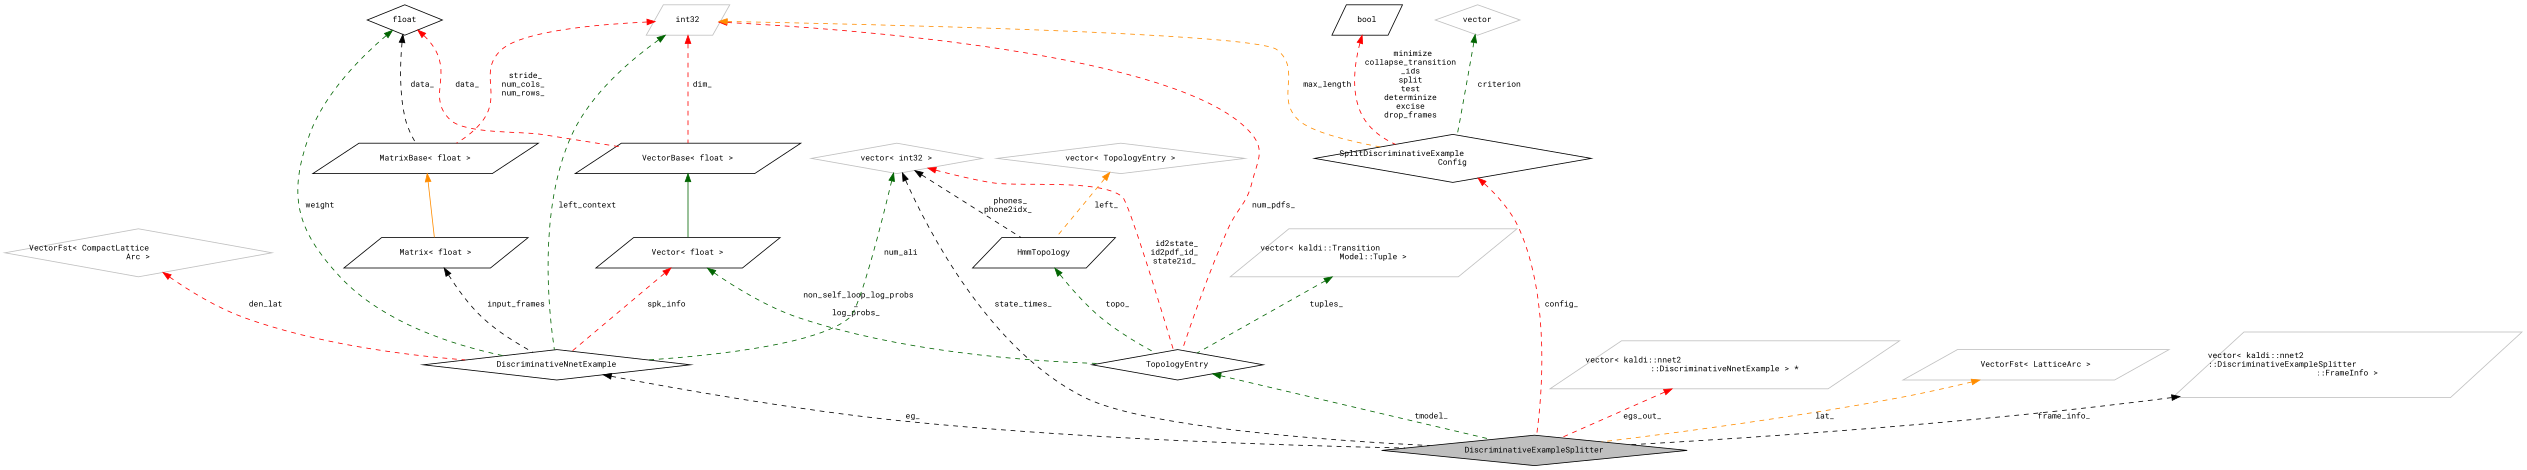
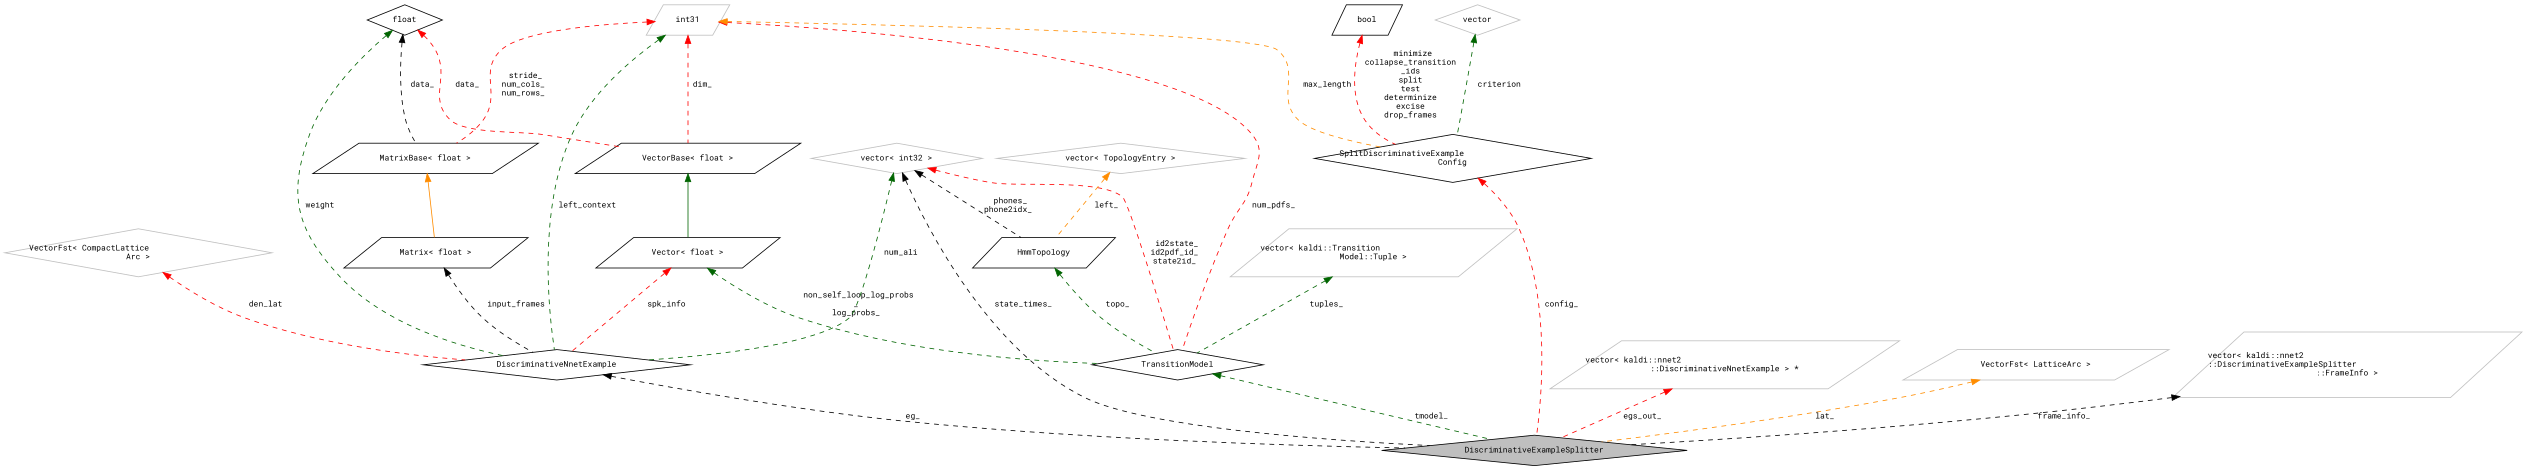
node "int32": label "int32" -> "int31"
node "TopologyEntry": label "TopologyEntry" -> "TransitionModel"
